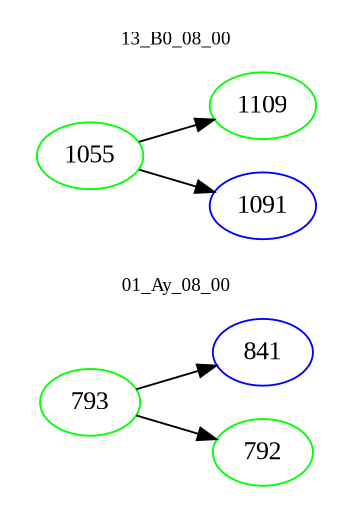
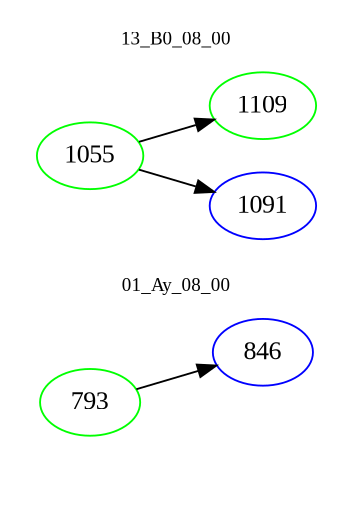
node "841": label "841" -> "846"
node "792": removed
